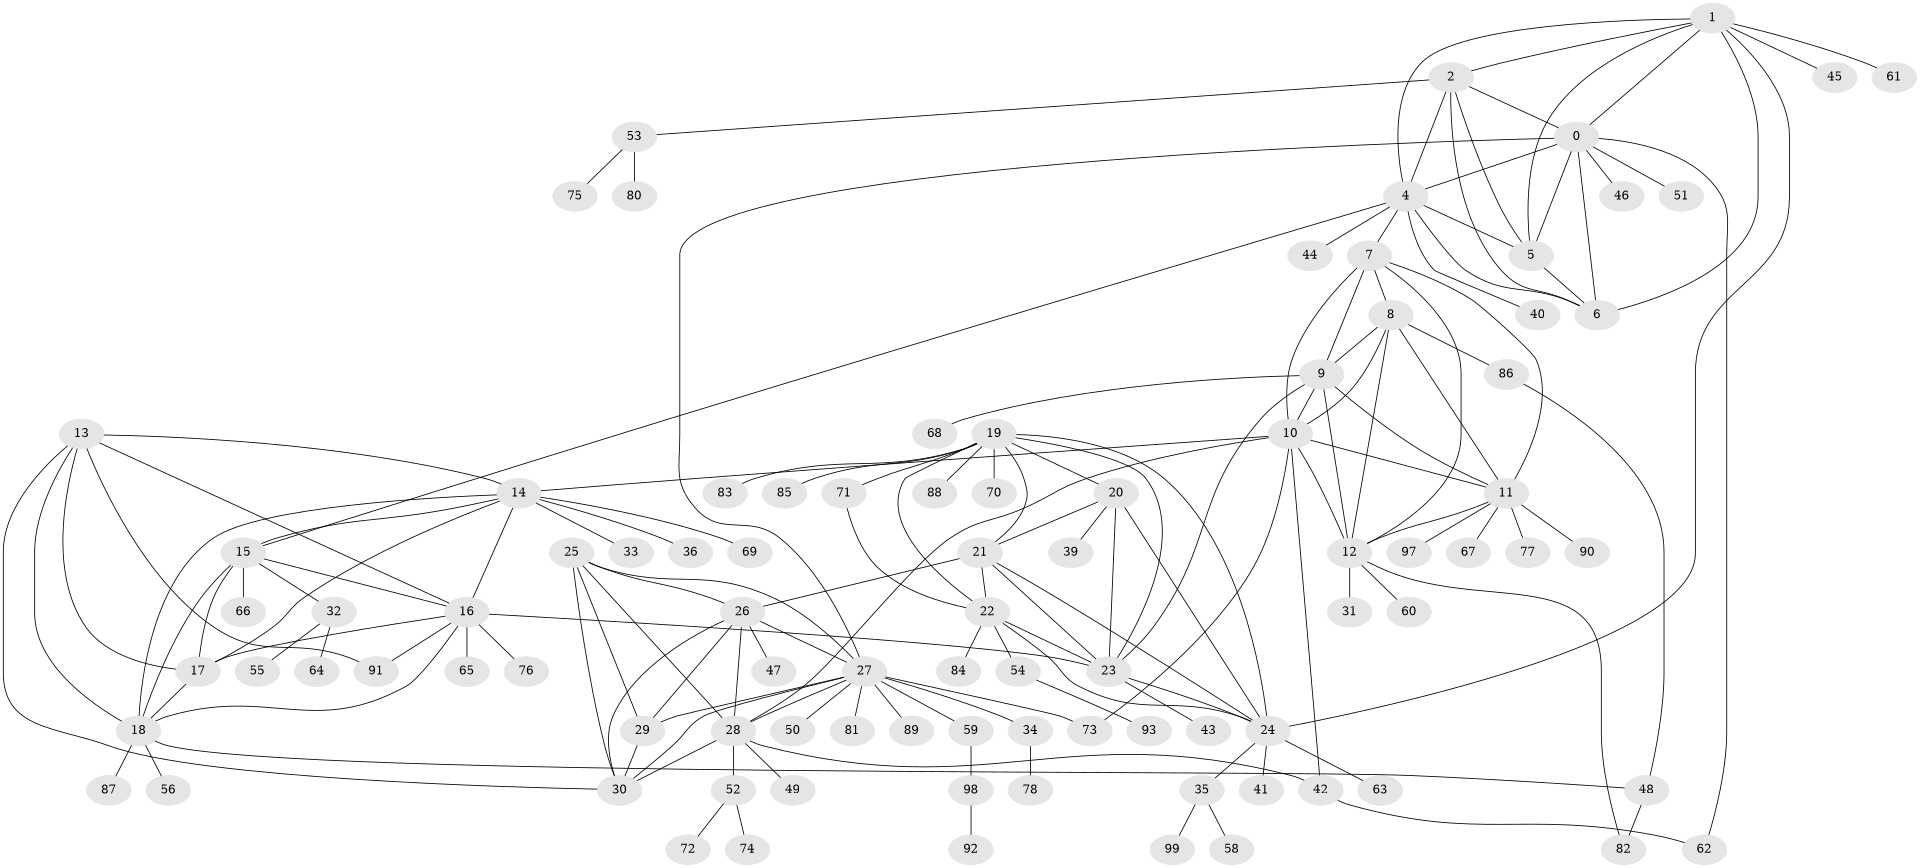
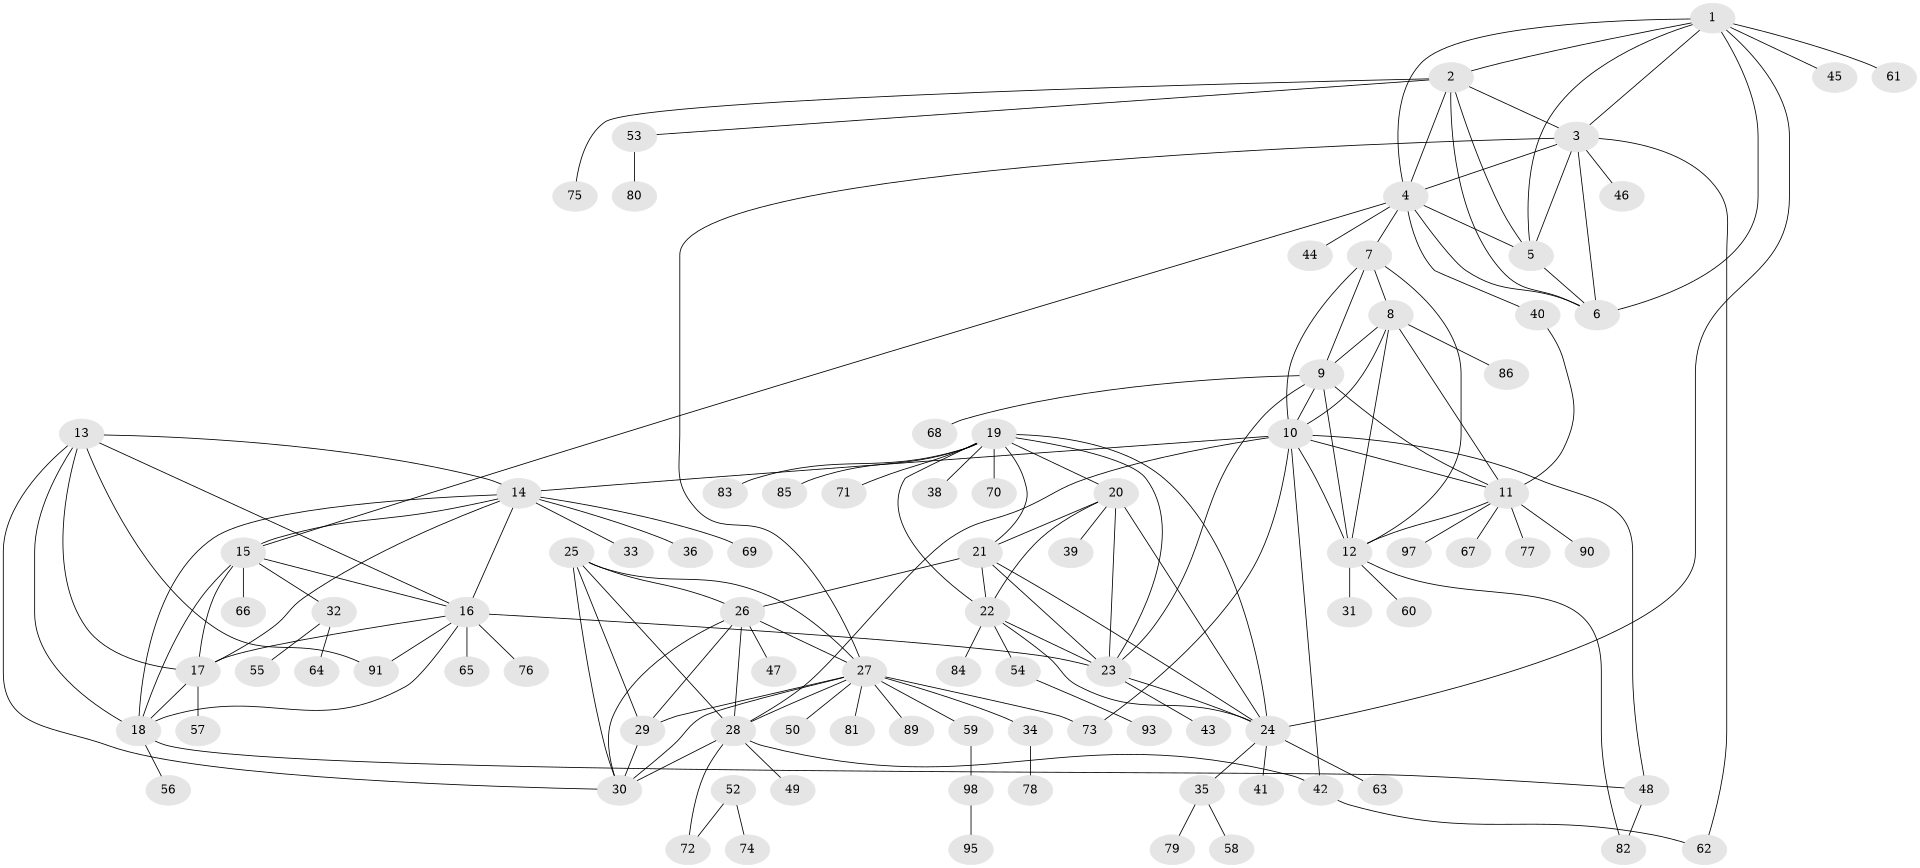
node "0": label "0" -> "3"
edge "53" -- "75": now "2" -- "75"
node "51": removed
edge "7" -- "11": now "40" -- "11"
node "88": label "88" -> "38"
edge "86" -- "48": now "10" -- "48"
edge "71" -- "22": now "20" -- "22"
node "57": added
edge "28" -- "52": now "28" -- "72"
node "87": removed
node "92": label "92" -> "95"
node "99": label "99" -> "79"
